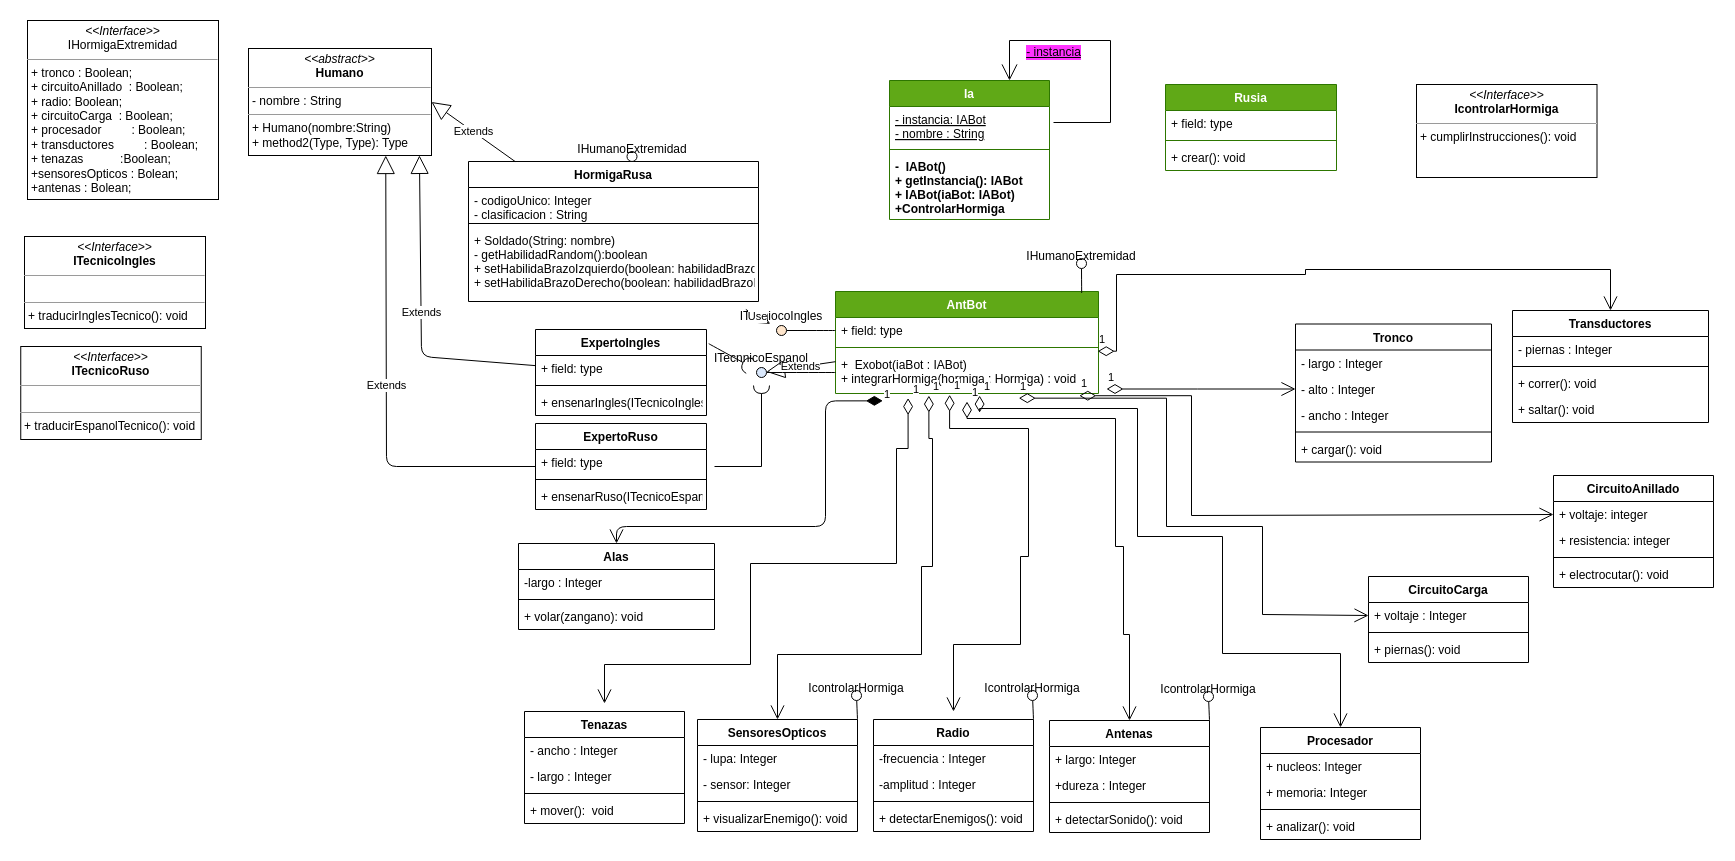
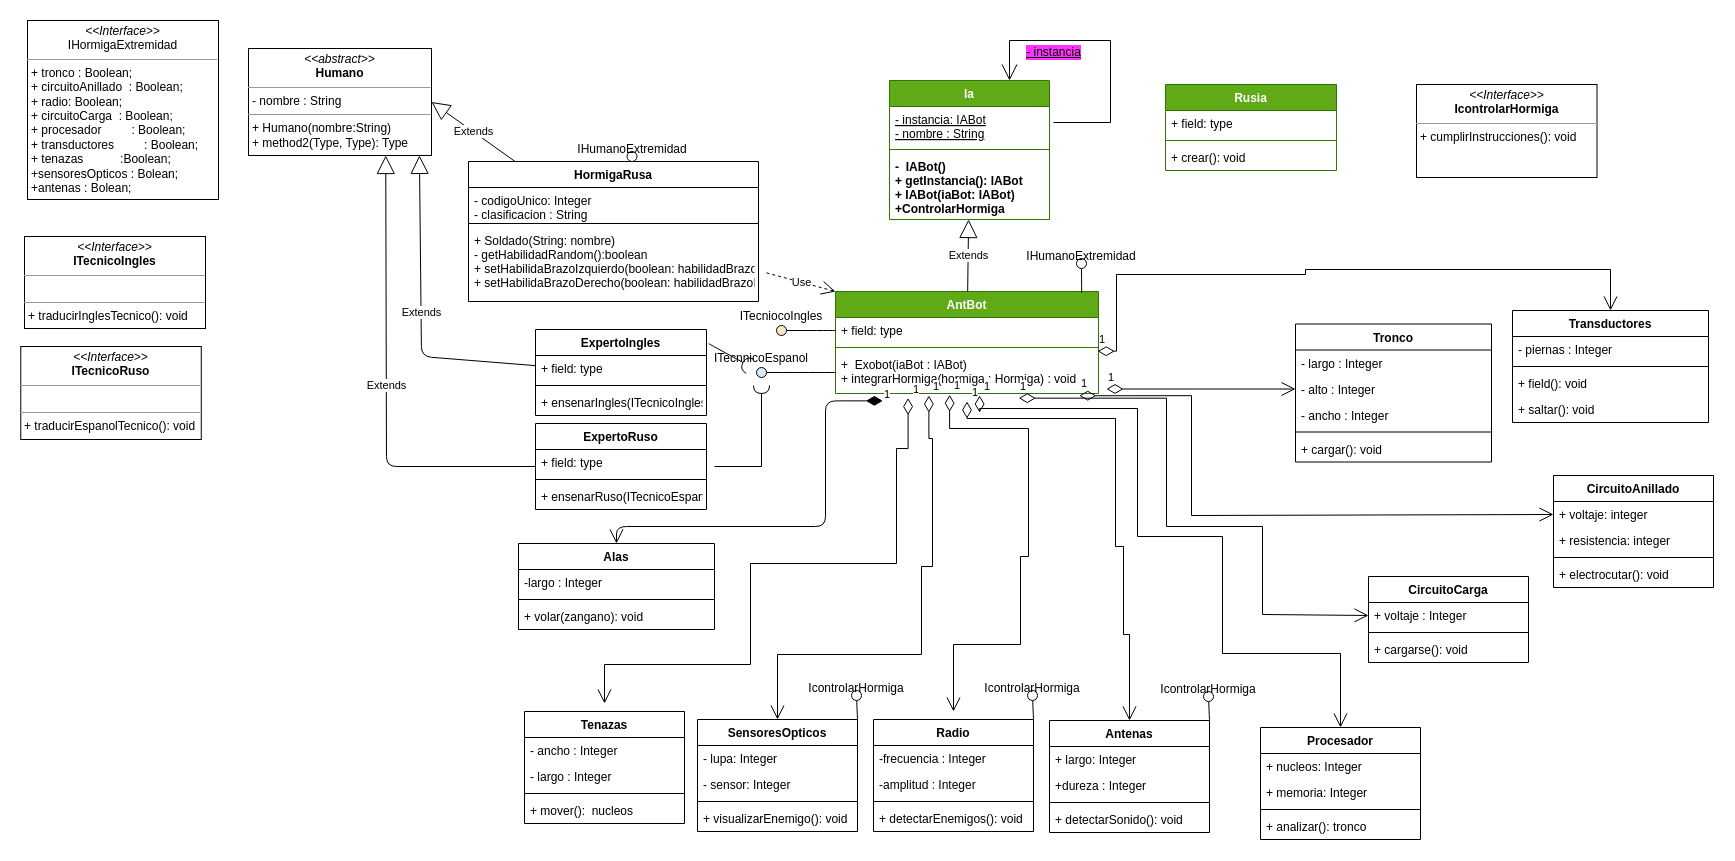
edge "HormigaRusa" -> "ITecniocoIngles": now "HormigaRusa" -> "AntBot"
edge "AntBot" -> "ITecnnicoEspanol": now "AntBot" -> "Ia"
node "+ correr(): void": label "+ correr(): void" -> "+ field(): void"
node "+ piernas(): void": label "+ piernas(): void" -> "+ cargarse(): void"
node "+ mover(): void": label "+ mover(): void" -> "+ mover(): nucleos"
node "+ analizar(): void": label "+ analizar(): void" -> "+ analizar(): tronco"
